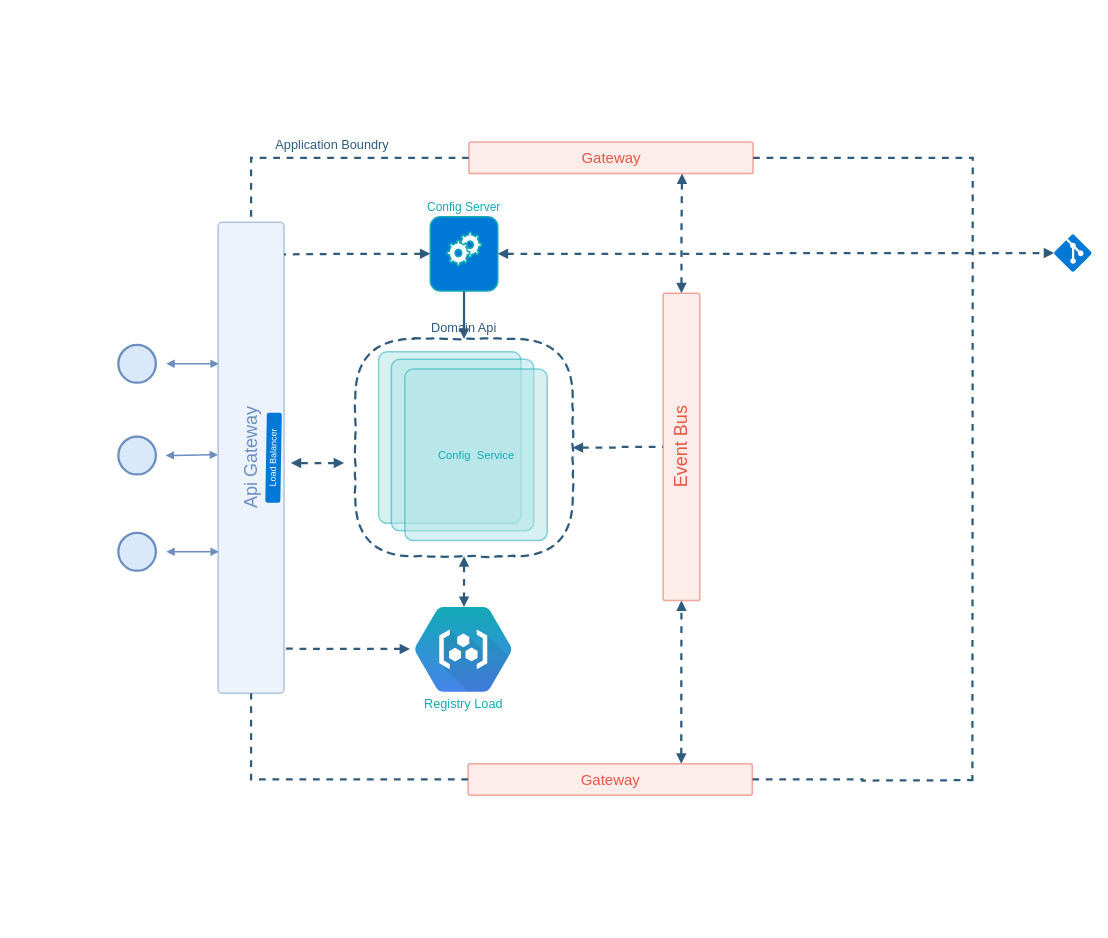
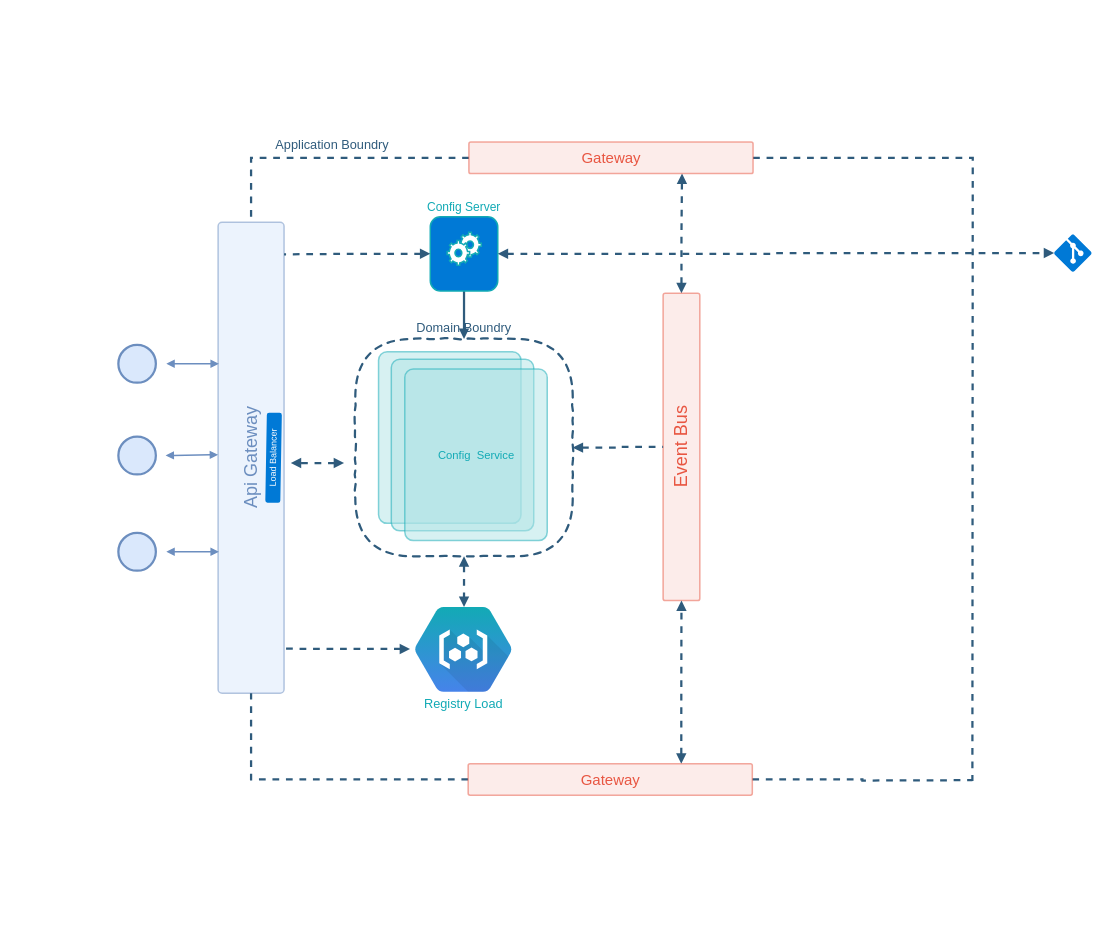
node "Domain Api": label "Domain Api" -> "Domain Boundry"
